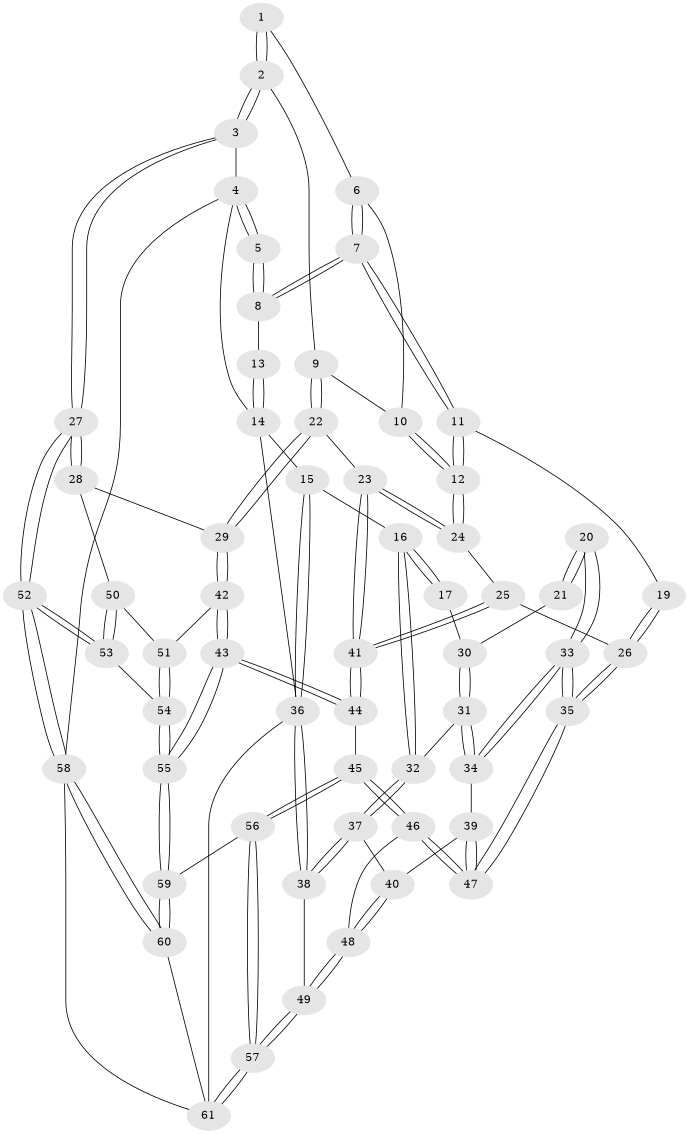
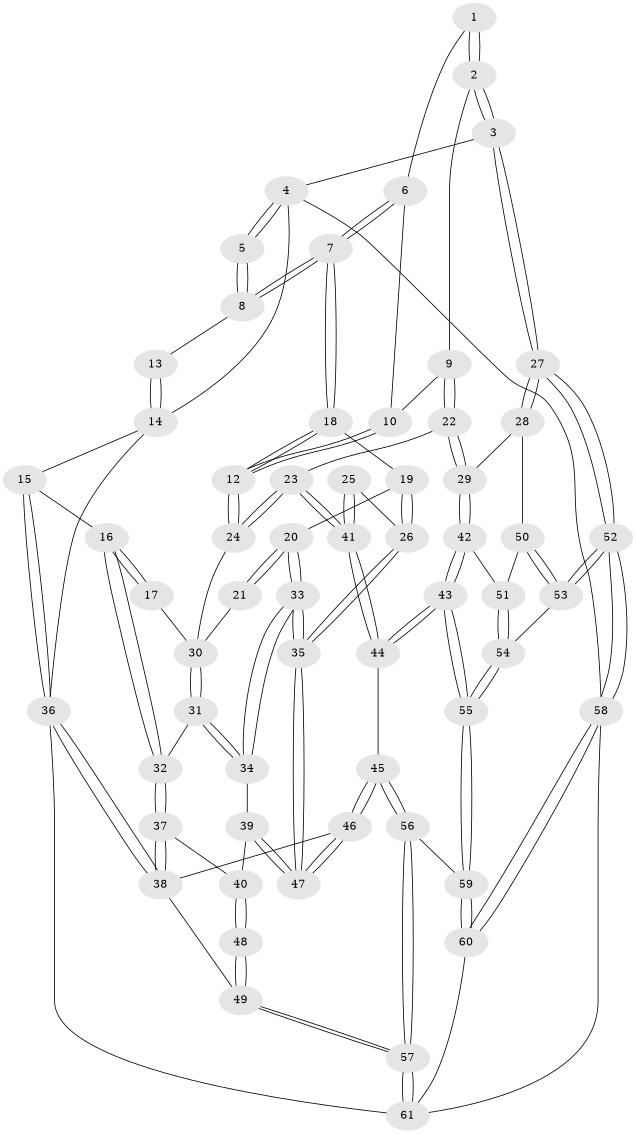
node "11": label "11" -> "18"
edge "19" -- "20": added
edge "24" -- "25": now "24" -- "30"
edge "46" -- "48": now "46" -- "38"
